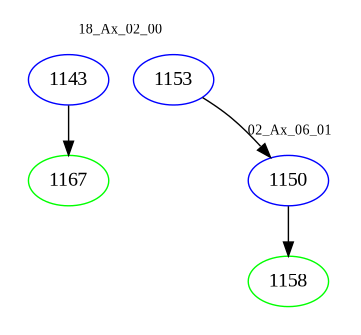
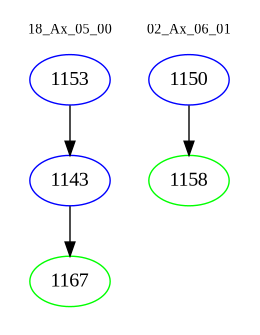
cluster "18_Ax_02_00": label "18_Ax_02_00" -> "18_Ax_05_00"
edge "1153" -> "1150": now "1153" -> "1143"
